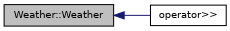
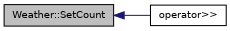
node "Weather::Weather": label "Weather::Weather" -> "Weather::SetCount"
